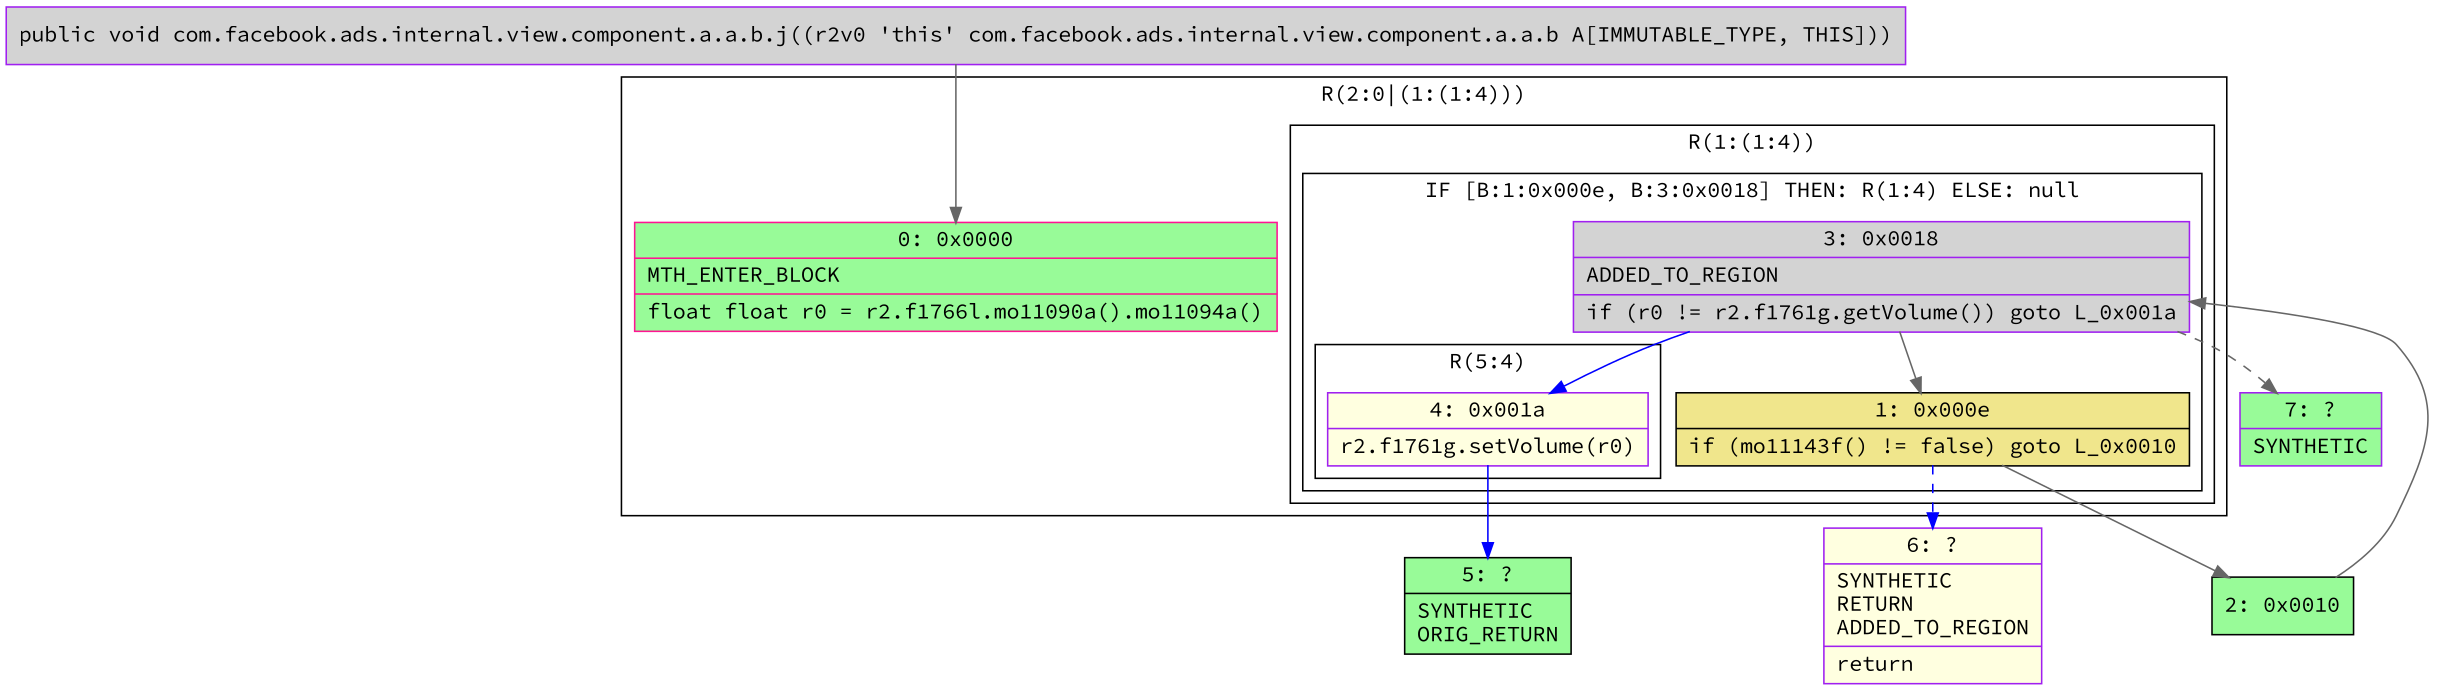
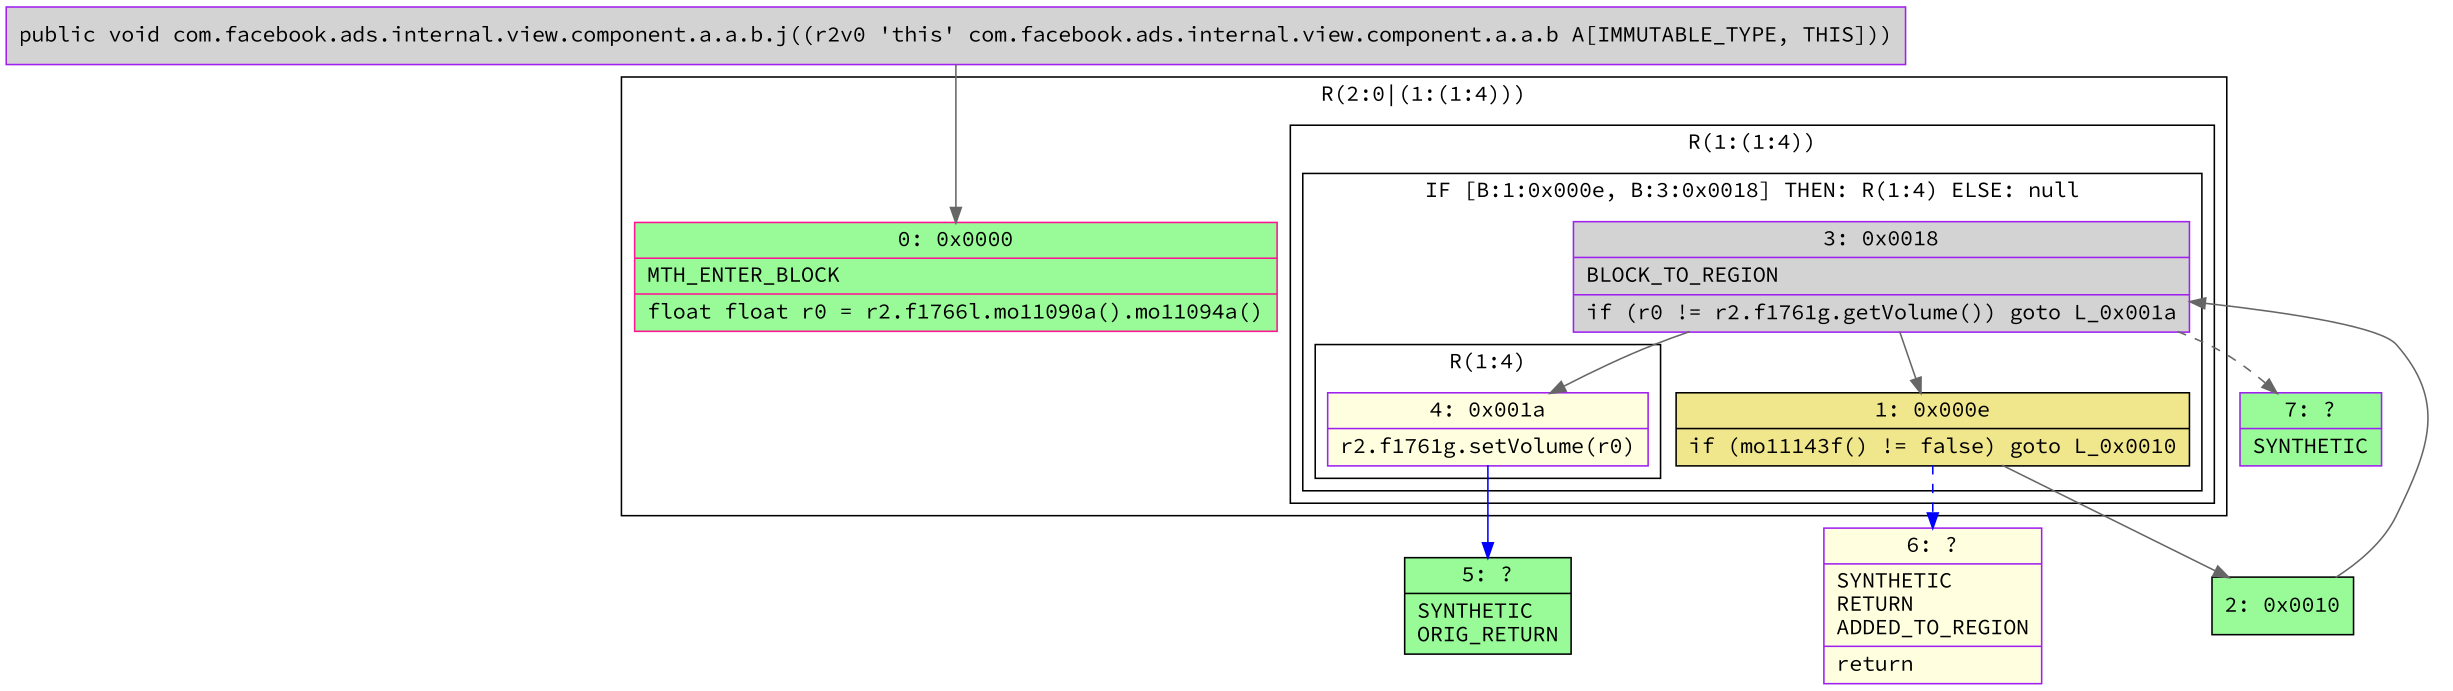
node "3: 0x0018": text "ADDED_TO_REGION" -> "BLOCK_TO_REGION"
edge "3: 0x0018" -> "4: 0x001a": color blue -> gray40
cluster "R(5:4)": label "R(5:4)" -> "R(1:4)"
